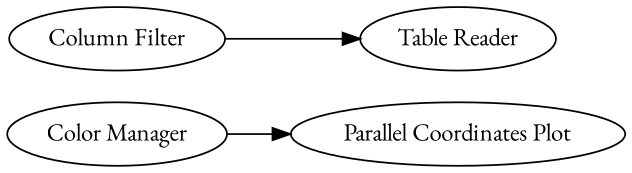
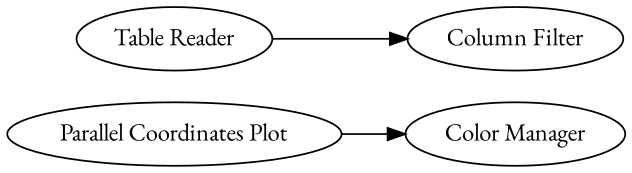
edge "Column Filter" -> "Table Reader": reversed
edge "Color Manager" -> "Parallel Coordinates Plot": reversed
